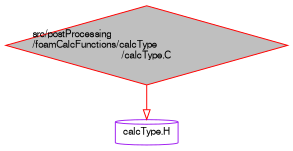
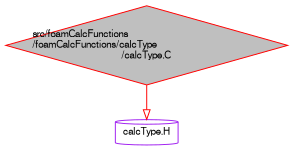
node "src/postProcessing /foamCalcFunctions/calcType /calcType.C": label "src/postProcessing /foamCalcFunctions/calcType /calcType.C" -> "src/foamCalcFunctions /foamCalcFunctions/calcType /calcType.C"
